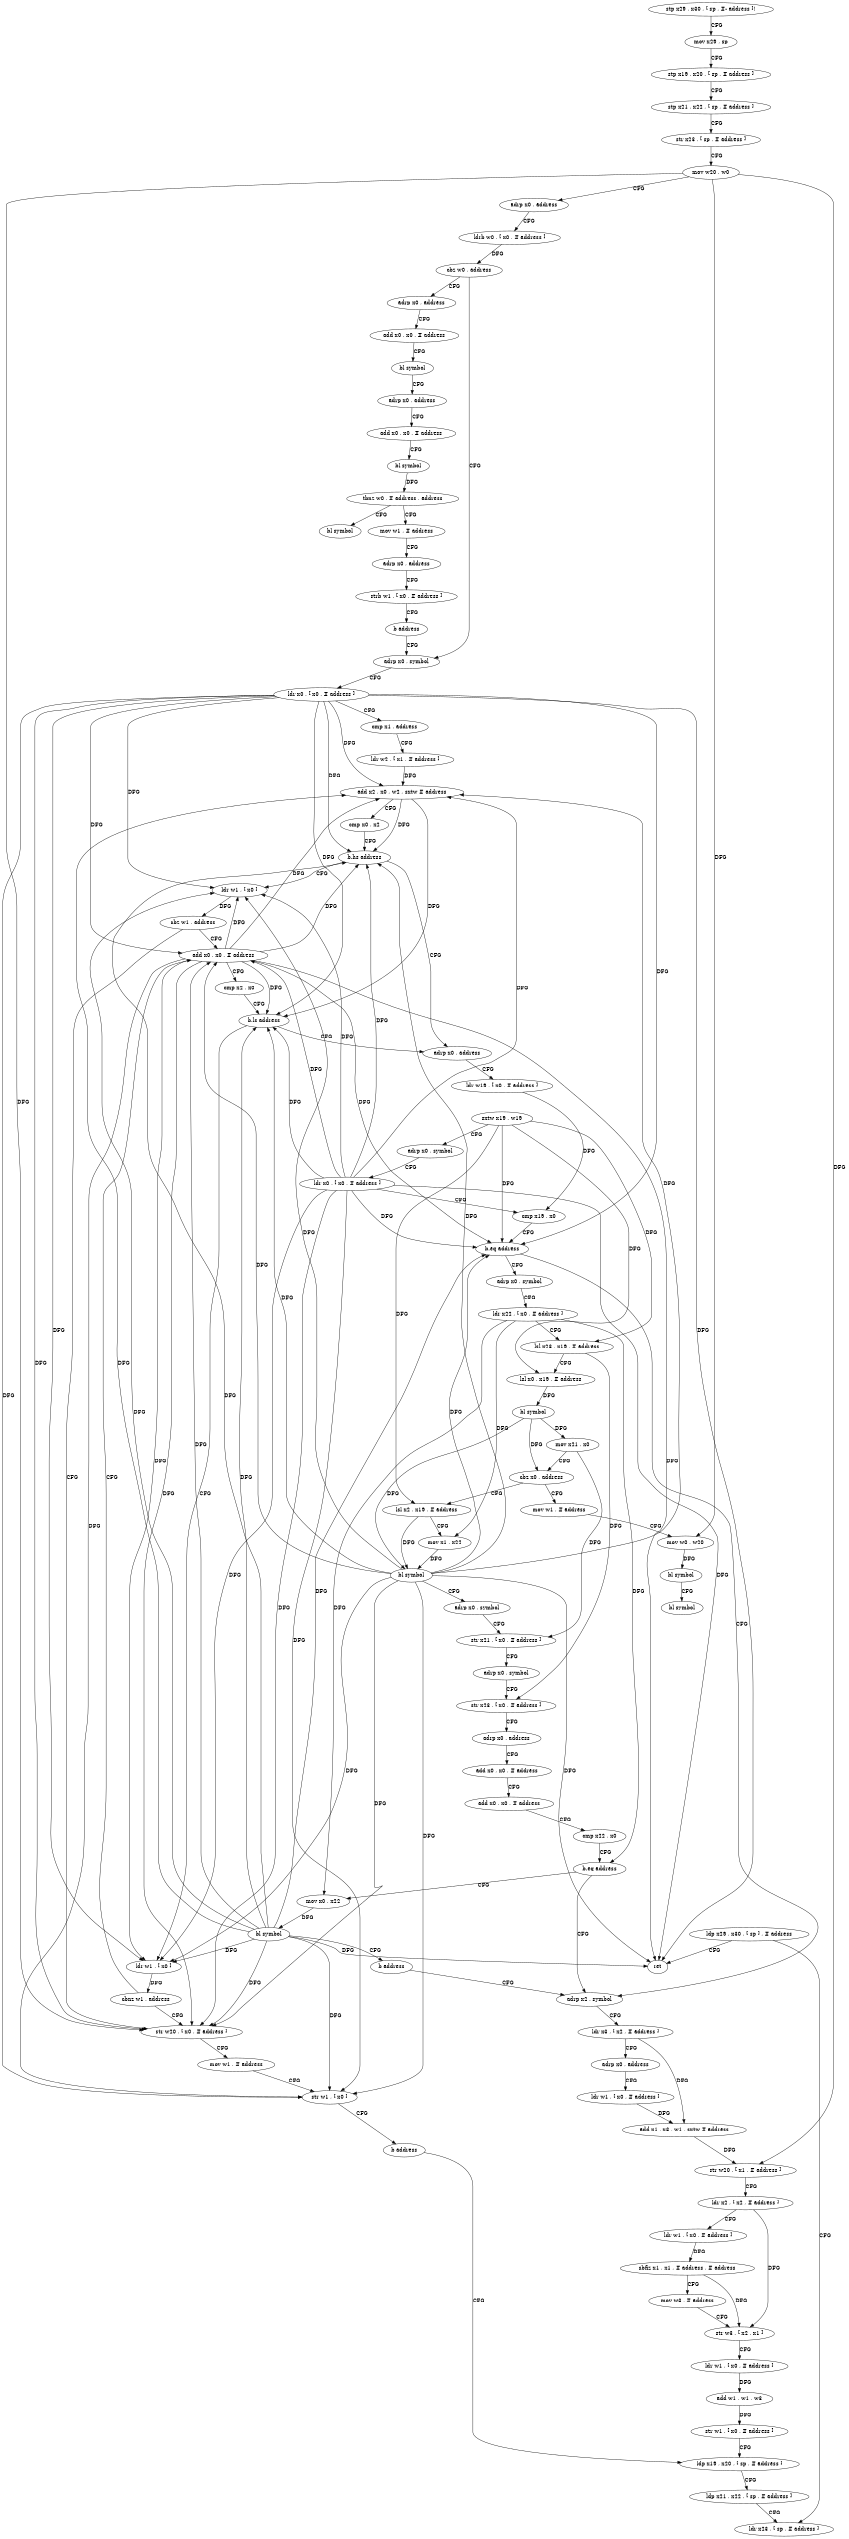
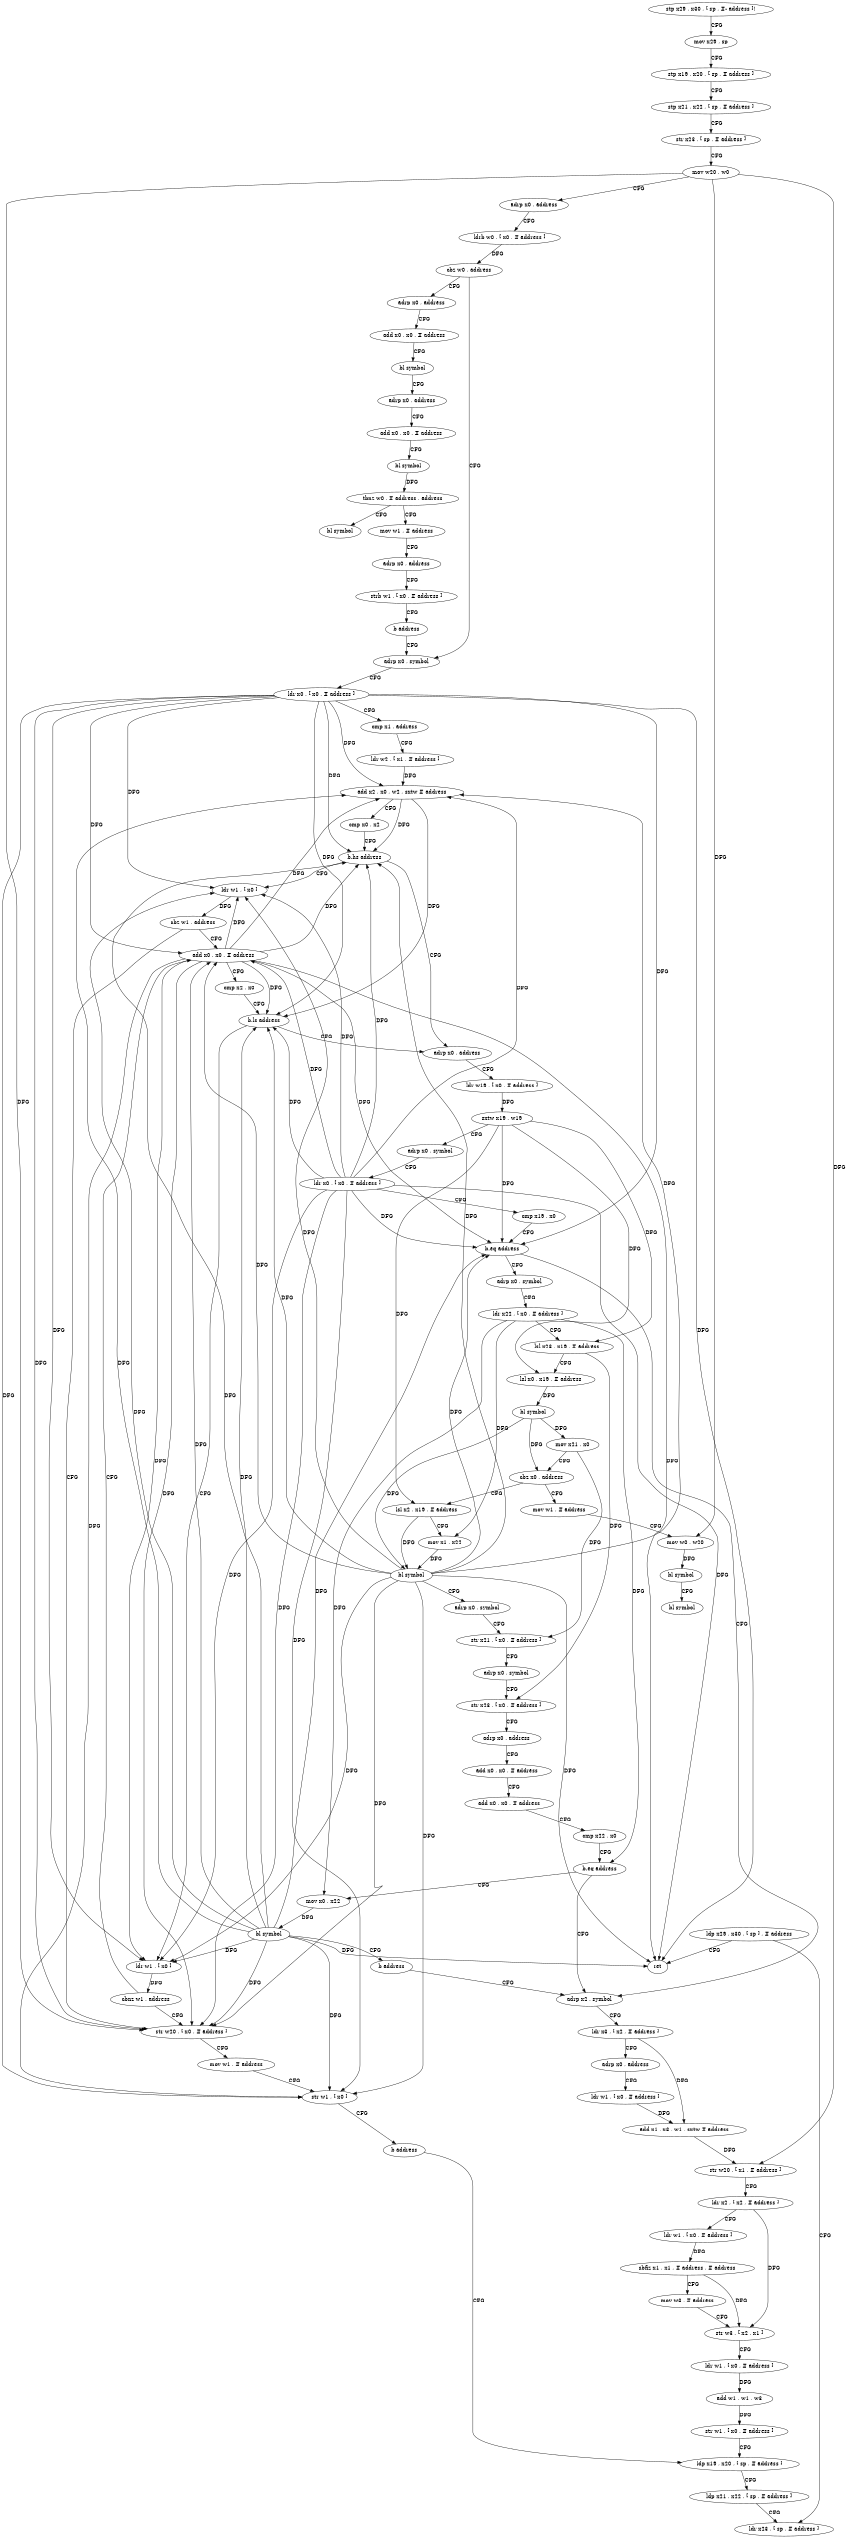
edge "ldr w19 , [ x0 , # address ]" -> "cmp x19 , x0": now "ldr w19 , [ x0 , # address ]" -> "sxtw x19 , w19"
